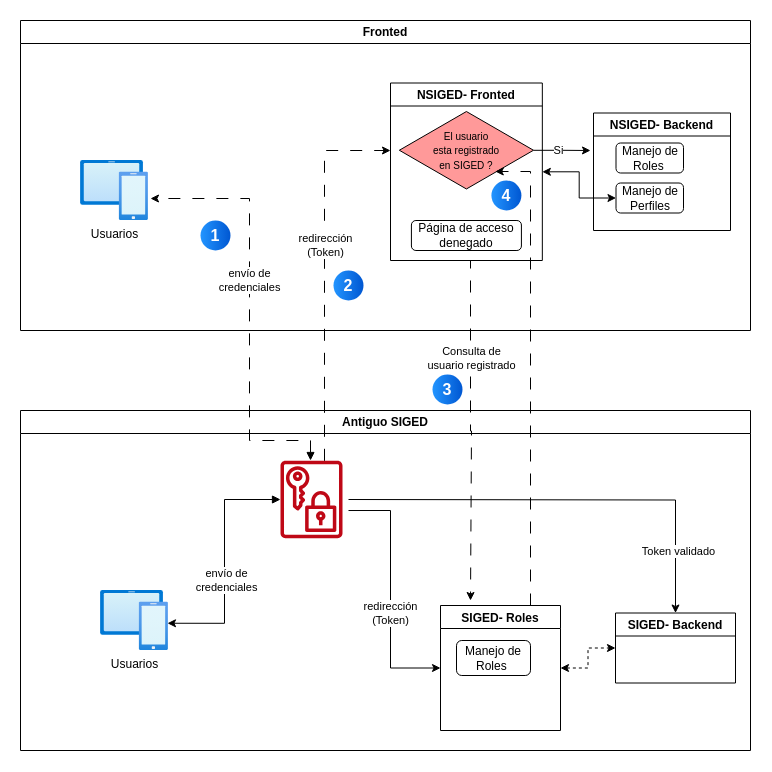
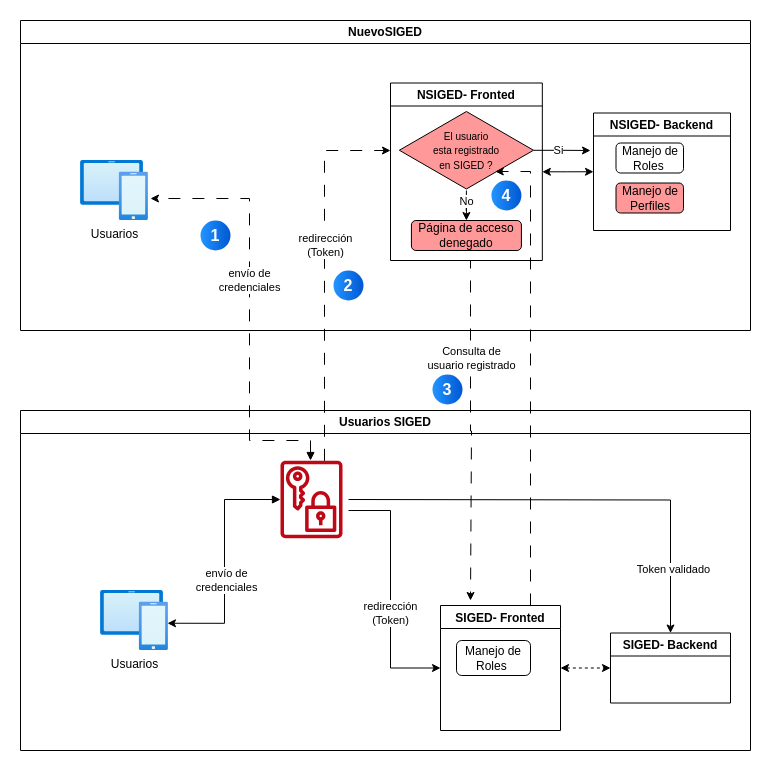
node "Fronted": label "Fronted" -> "NuevoSIGED"
edge "NSIGED- Fronted" -- "Manejo de Perfiles": now "NSIGED- Fronted" -- "NSIGED- Backend"
node "Manejo de Perfiles": fillcolor #ffffff -> #ff9999
edge "El usuario esta registrado en SIGED ?" -> "Página de acceso denegado": added, label "No"
node "Página de acceso denegado": fillcolor #ffffff -> #ff9999
node "Antiguo SIGED": label "Antiguo SIGED" -> "Usuarios SIGED"
node "SIGED- Roles": label "SIGED- Roles" -> "SIGED- Fronted"
node "SIGED- Backend": moved (676, 648) -> (671, 668)
